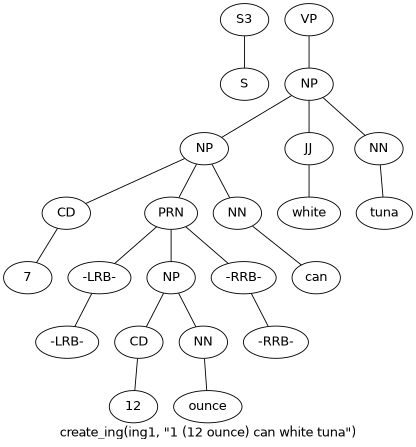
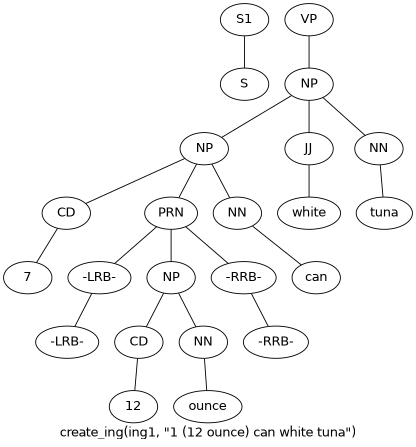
node "S3": label "S3" -> "S1"
